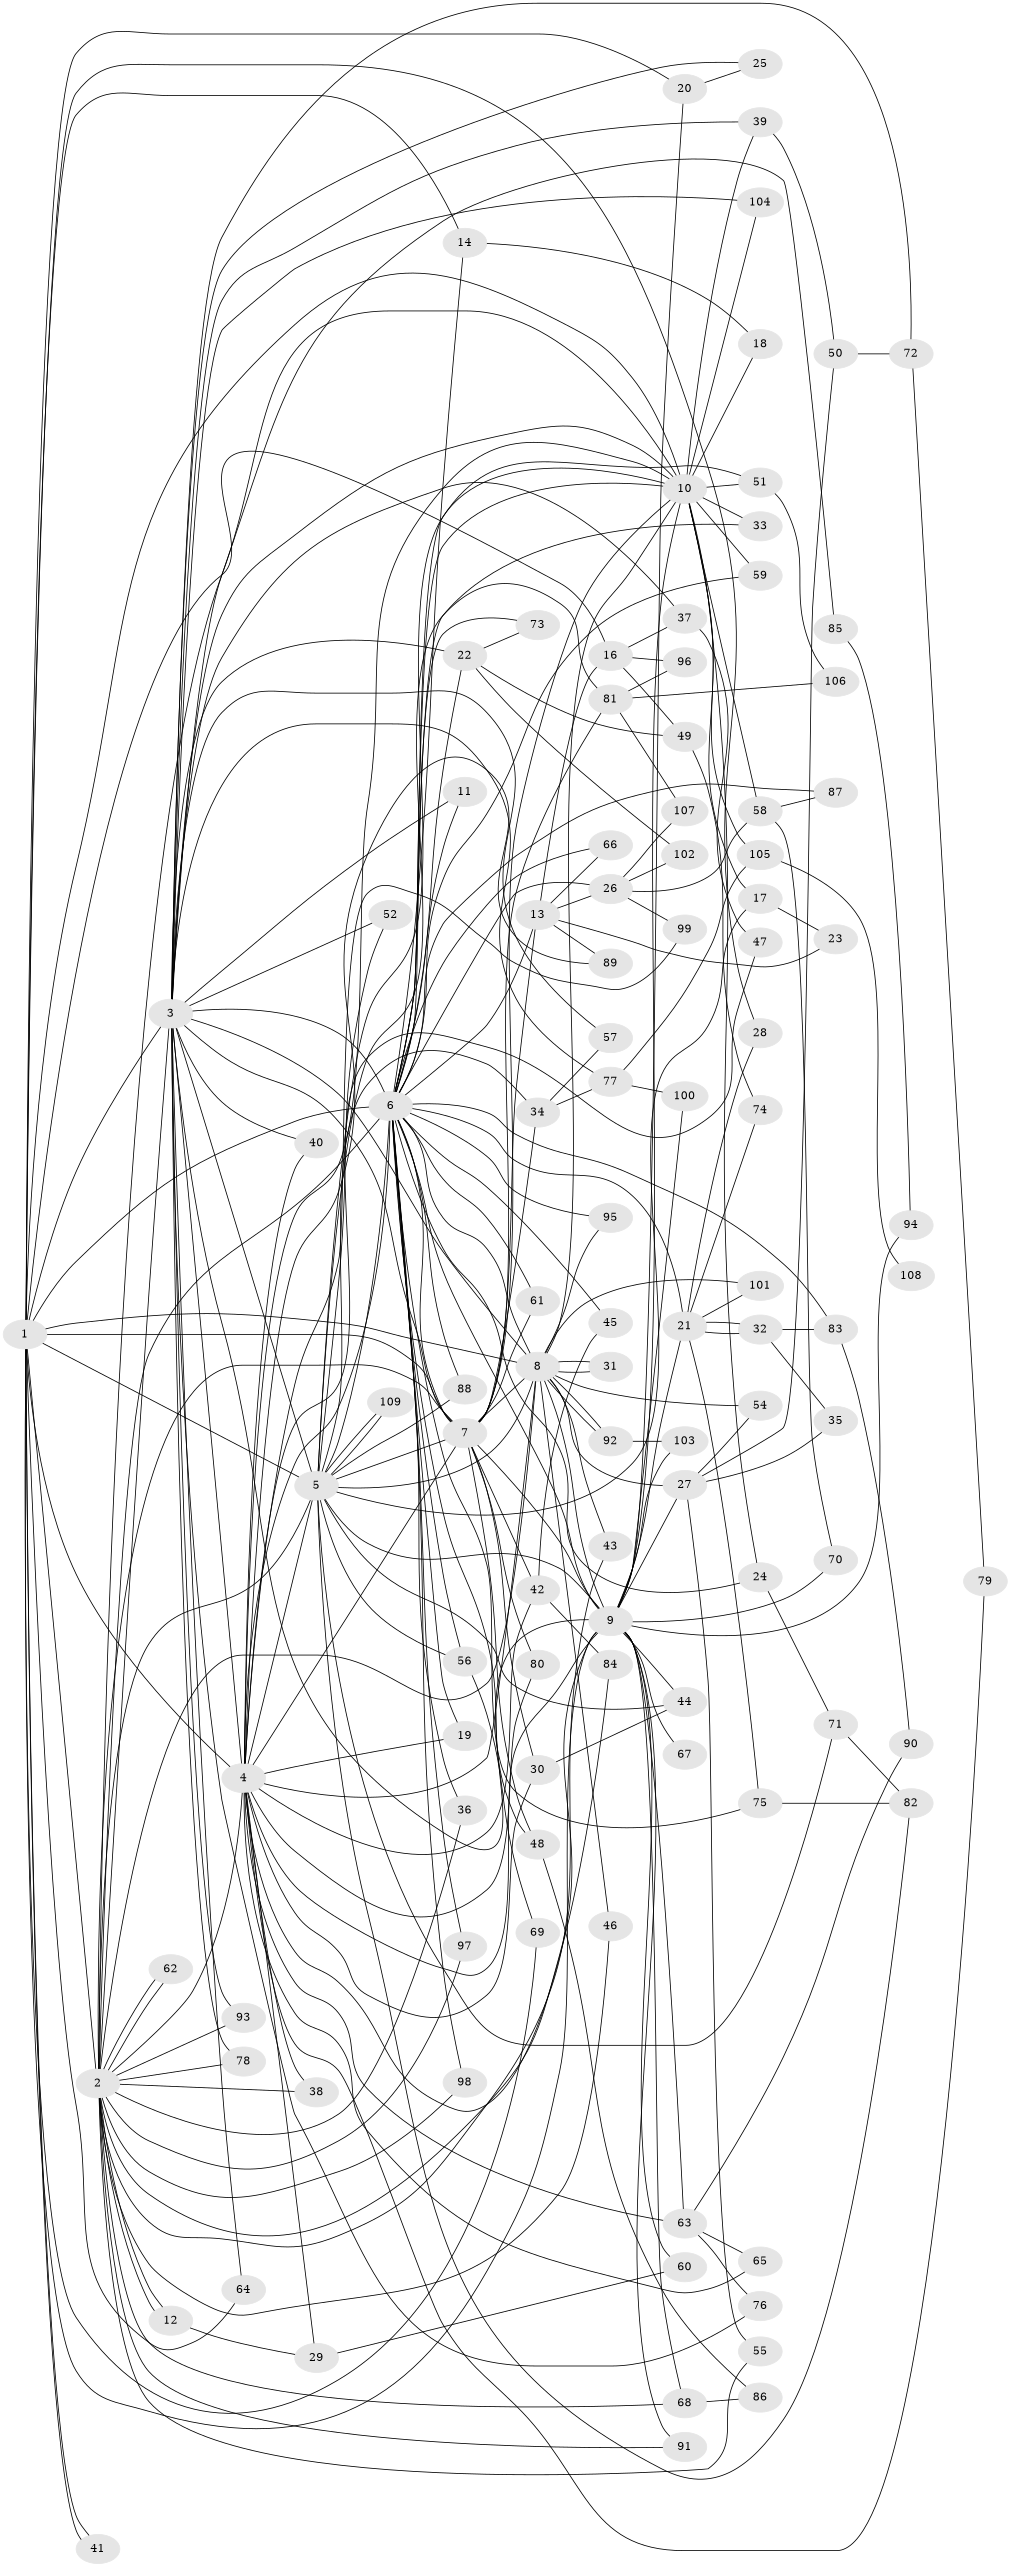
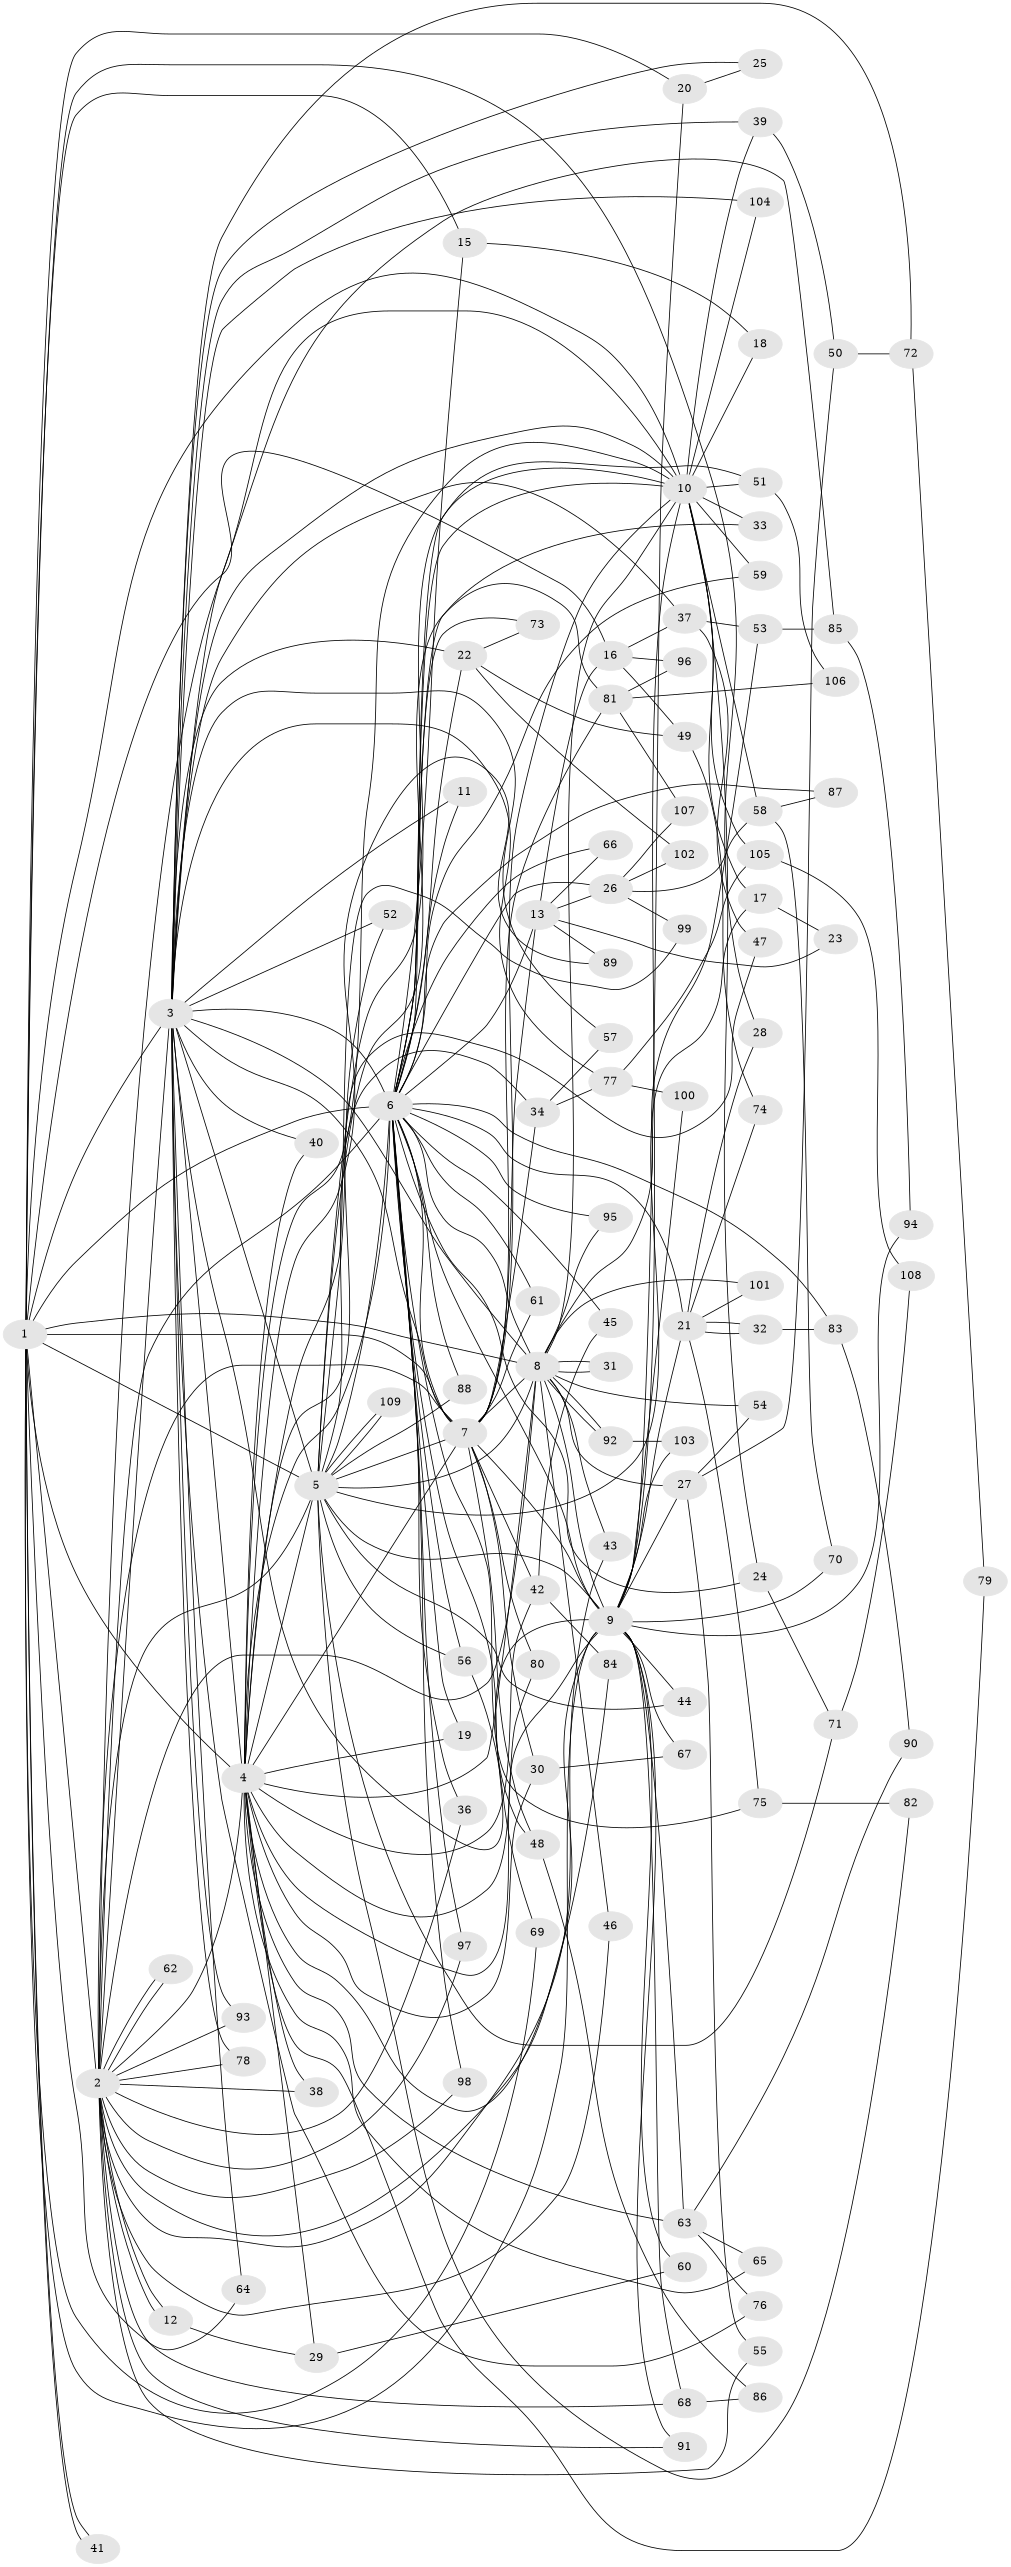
node "14": label "14" -> "15"
node "53": added
node "35": removed
edge "44" -- "30": now "67" -- "30"
edge "71" -- "82": now "71" -- "108"
